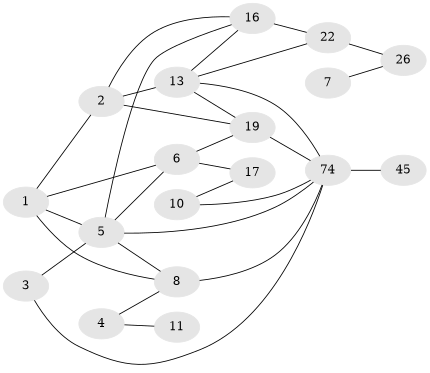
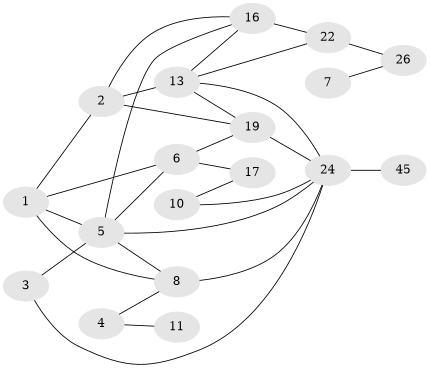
node "74": label "74" -> "24"
